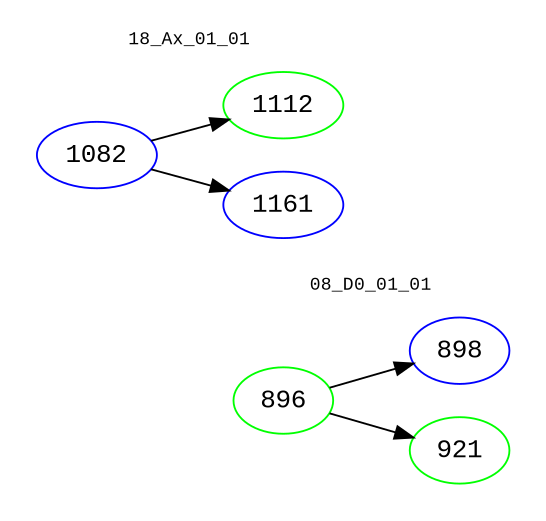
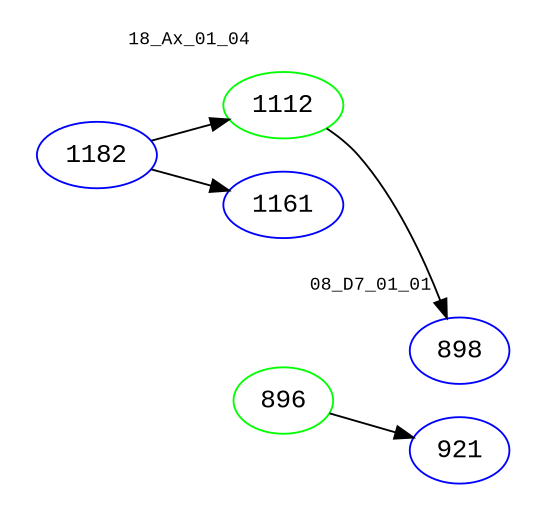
cluster "18_Ax_01_01": label "18_Ax_01_01" -> "18_Ax_01_04"
node "1082": label "1082" -> "1182"
cluster "08_D0_01_01": label "08_D0_01_01" -> "08_D7_01_01"
edge "896" -> "898": now "1112" -> "898"
node "921": color green -> blue
